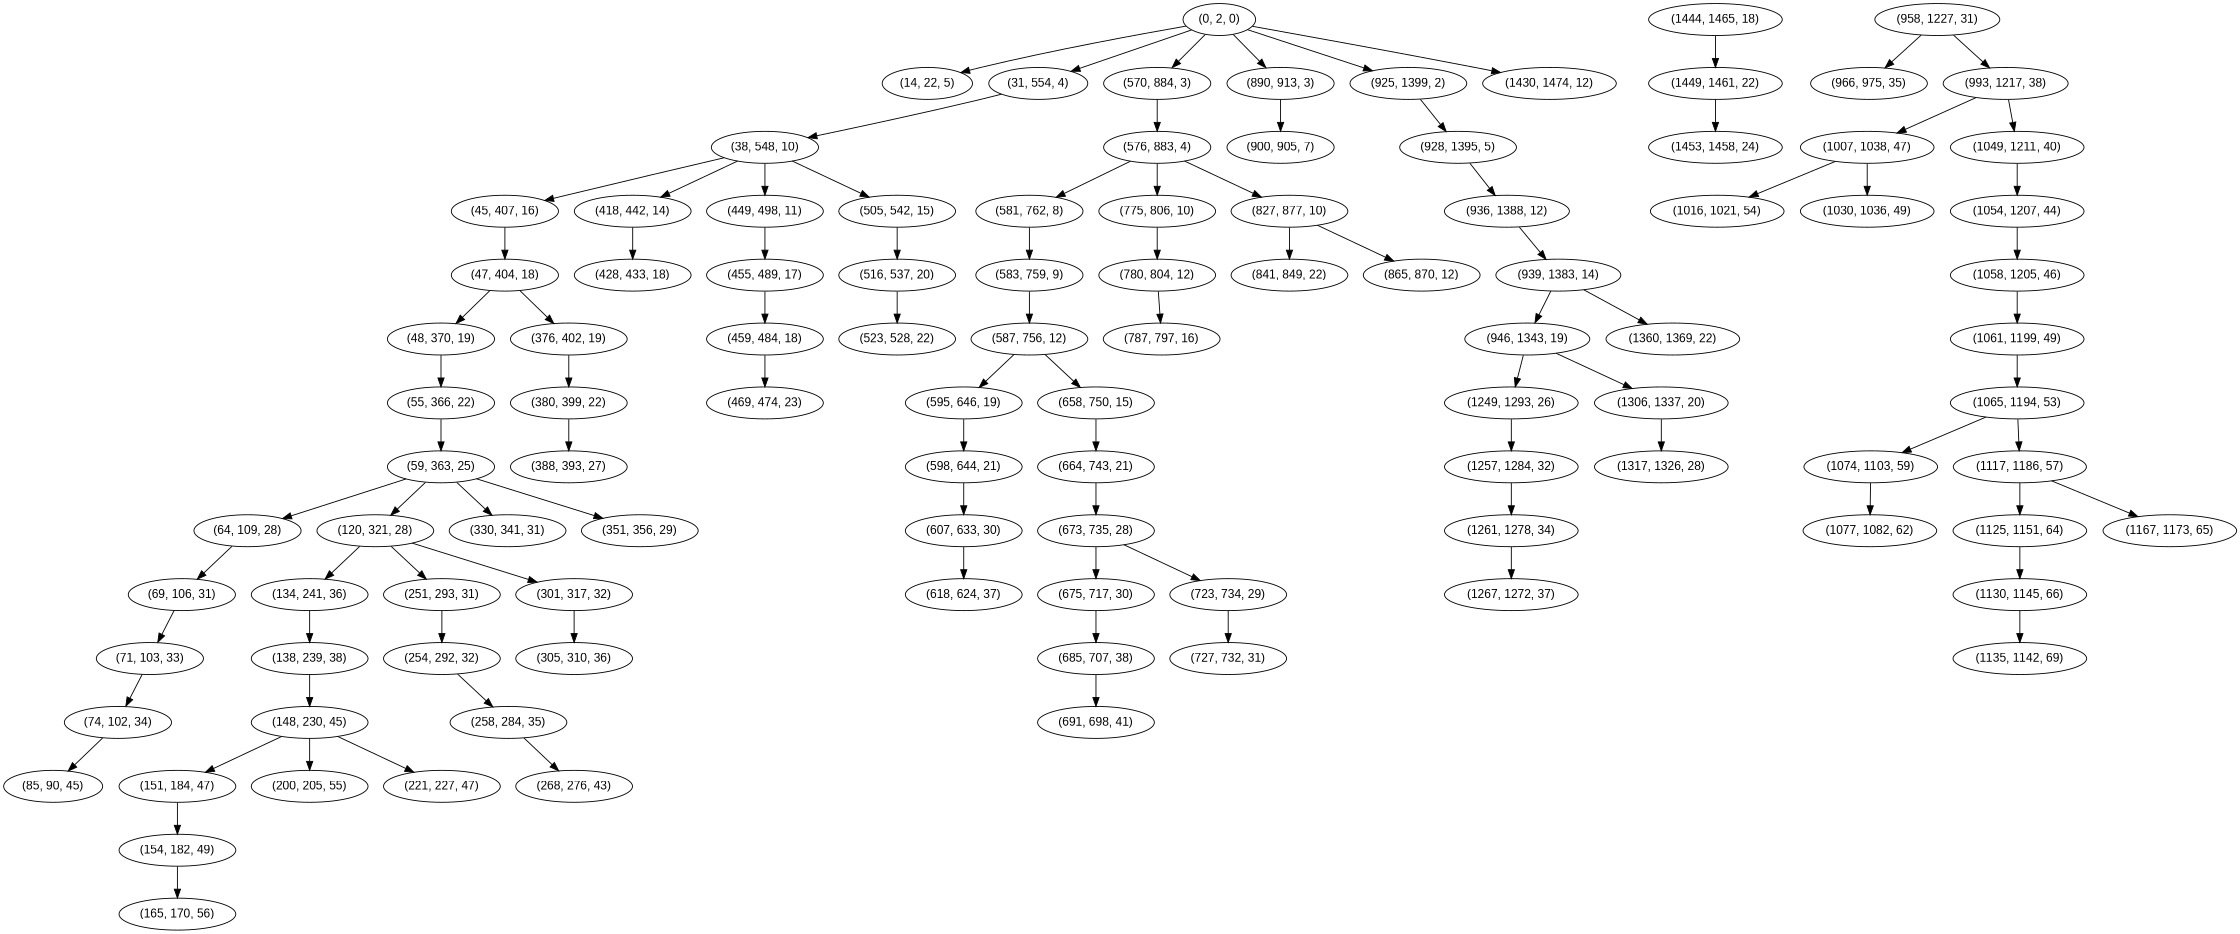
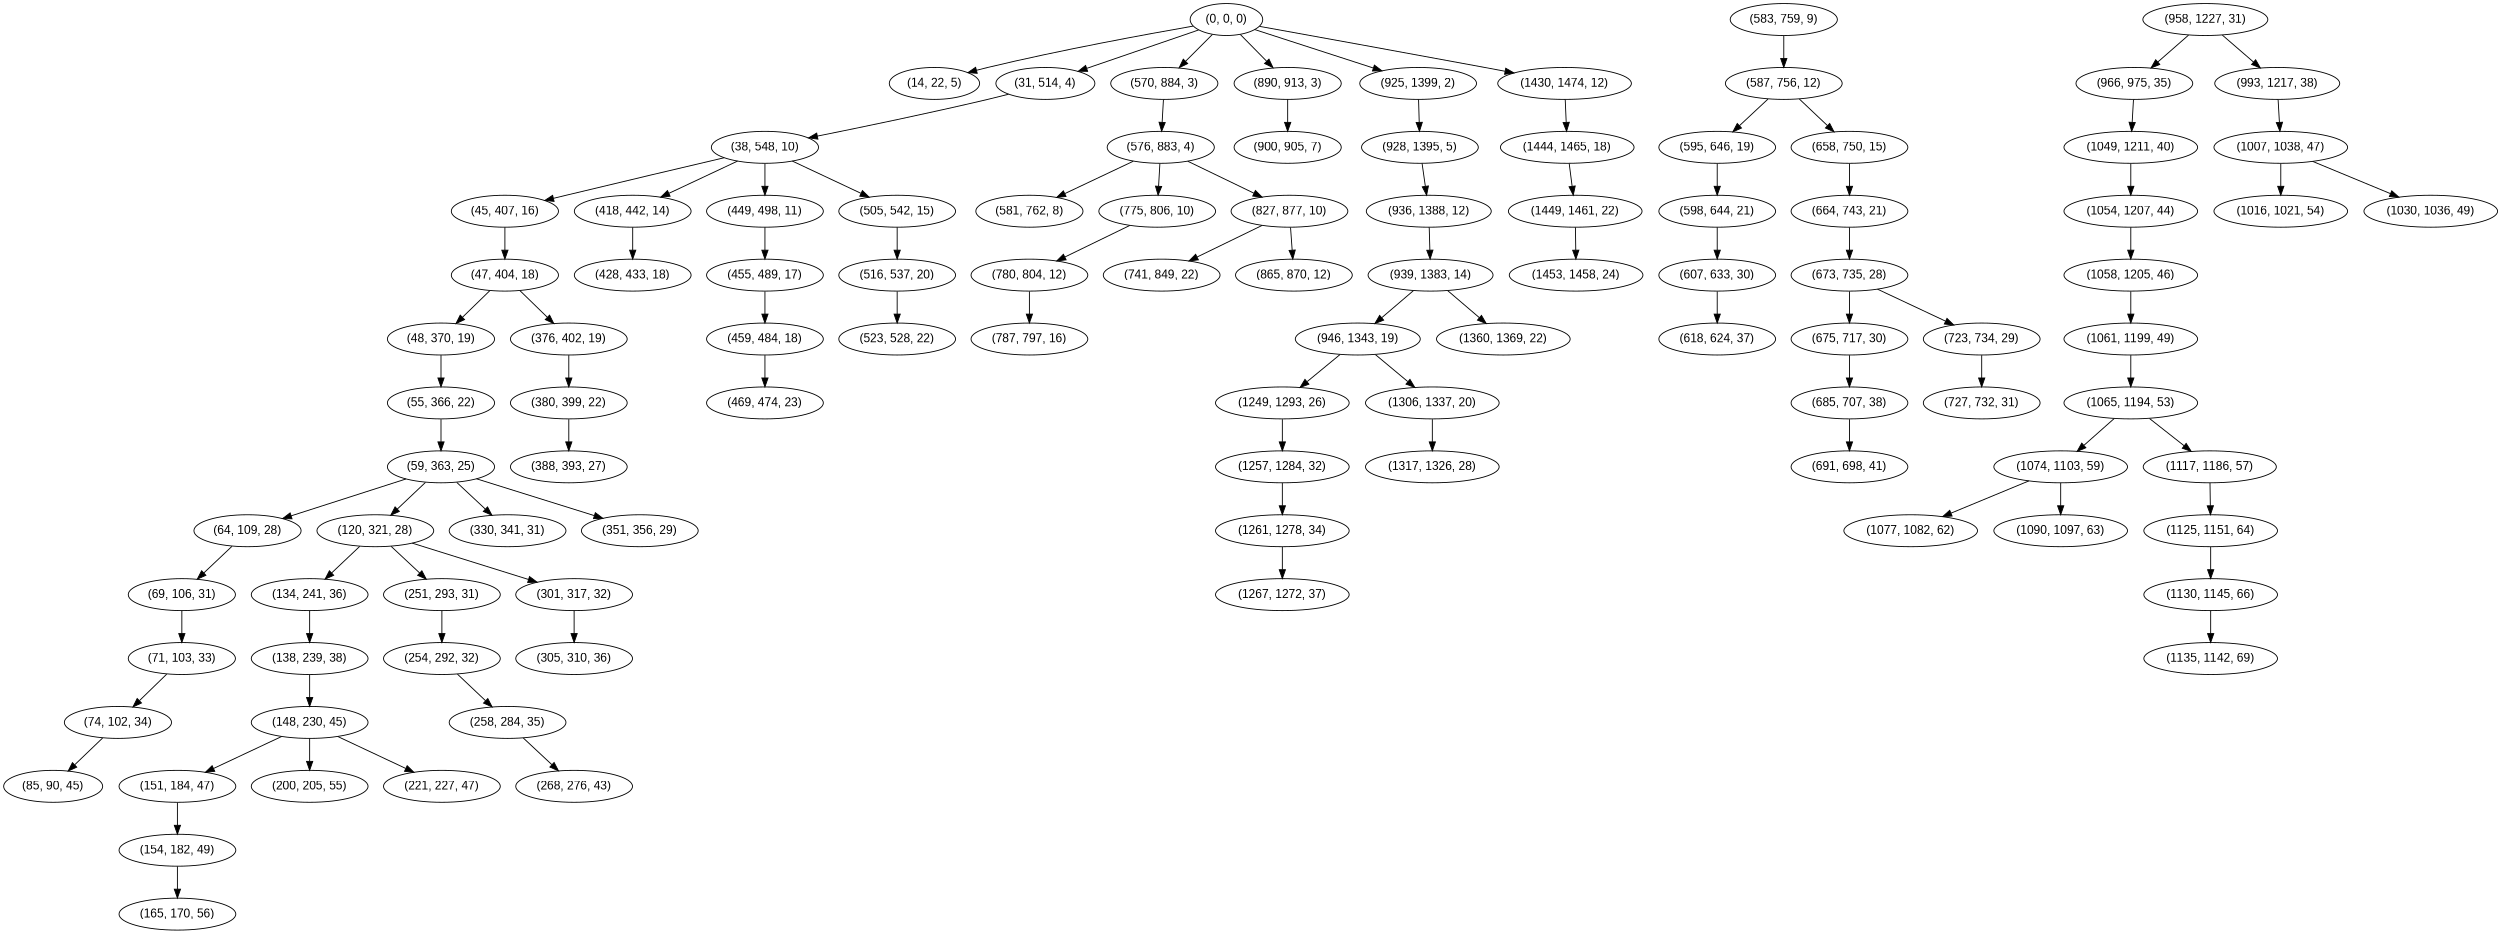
node "(0, 2, 0)": label "(0, 2, 0)" -> "(0, 0, 0)"
node "(31, 554, 4)": label "(31, 554, 4)" -> "(31, 514, 4)"
edge "(1430, 1474, 12)" -> "(1444, 1465, 18)": added
edge "(993, 1217, 38)" -> "(1049, 1211, 40)": now "(966, 975, 35)" -> "(1049, 1211, 40)"
edge "(581, 762, 8)" -> "(583, 759, 9)": removed
node "(841, 849, 22)": label "(841, 849, 22)" -> "(741, 849, 22)"
node "(1090, 1097, 63)": added
node "(1167, 1173, 65)": removed
